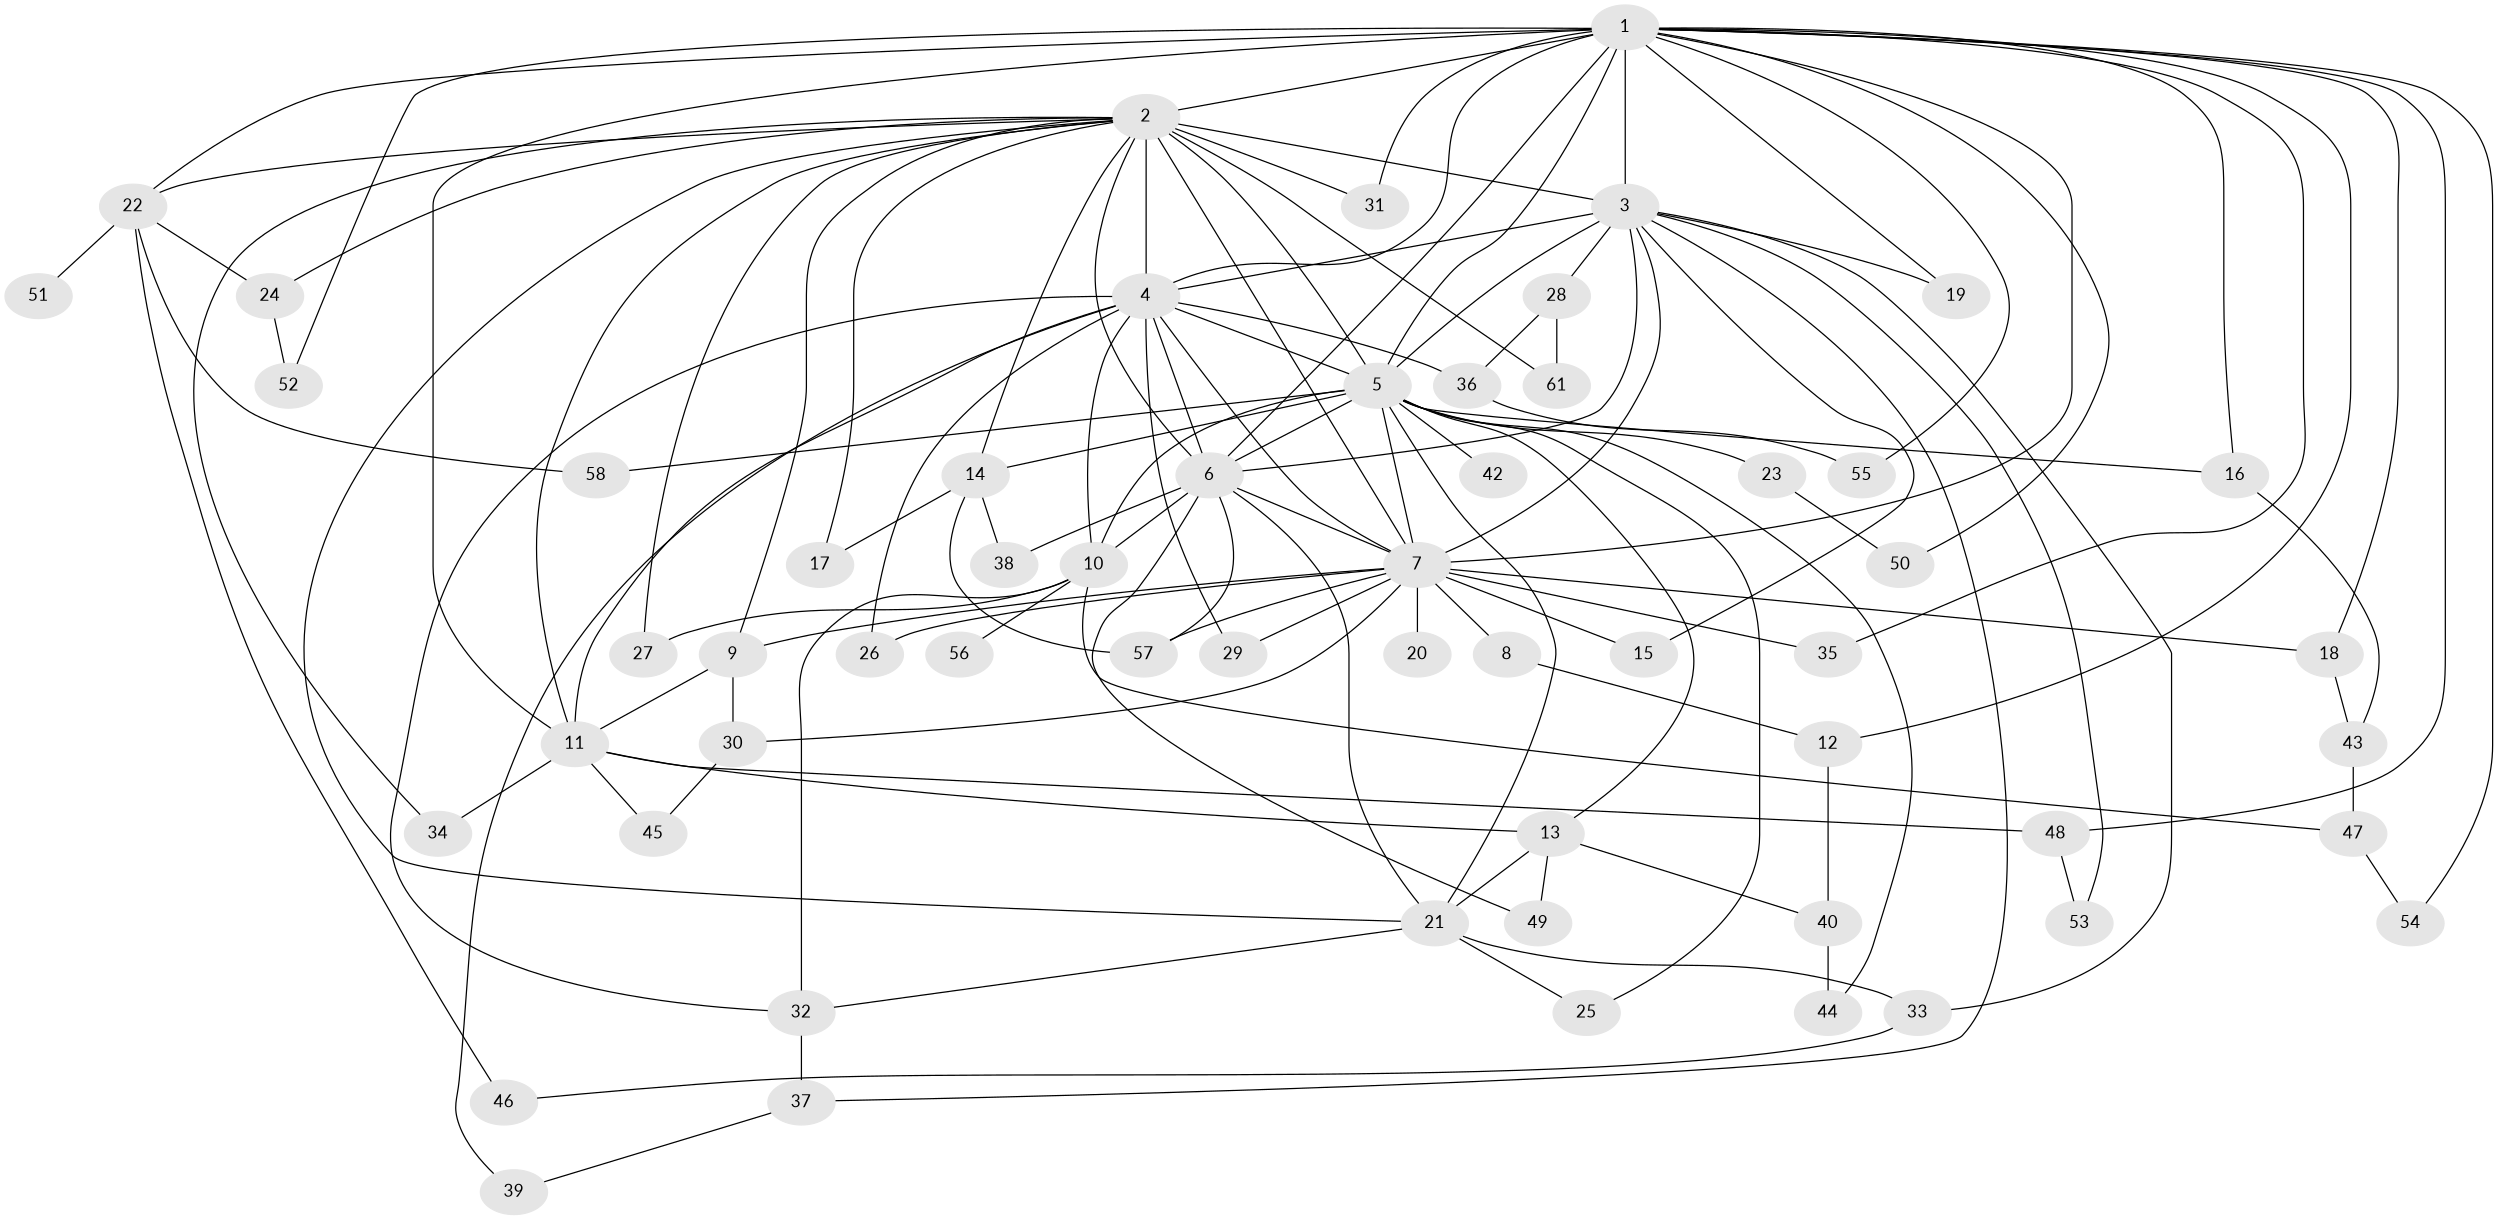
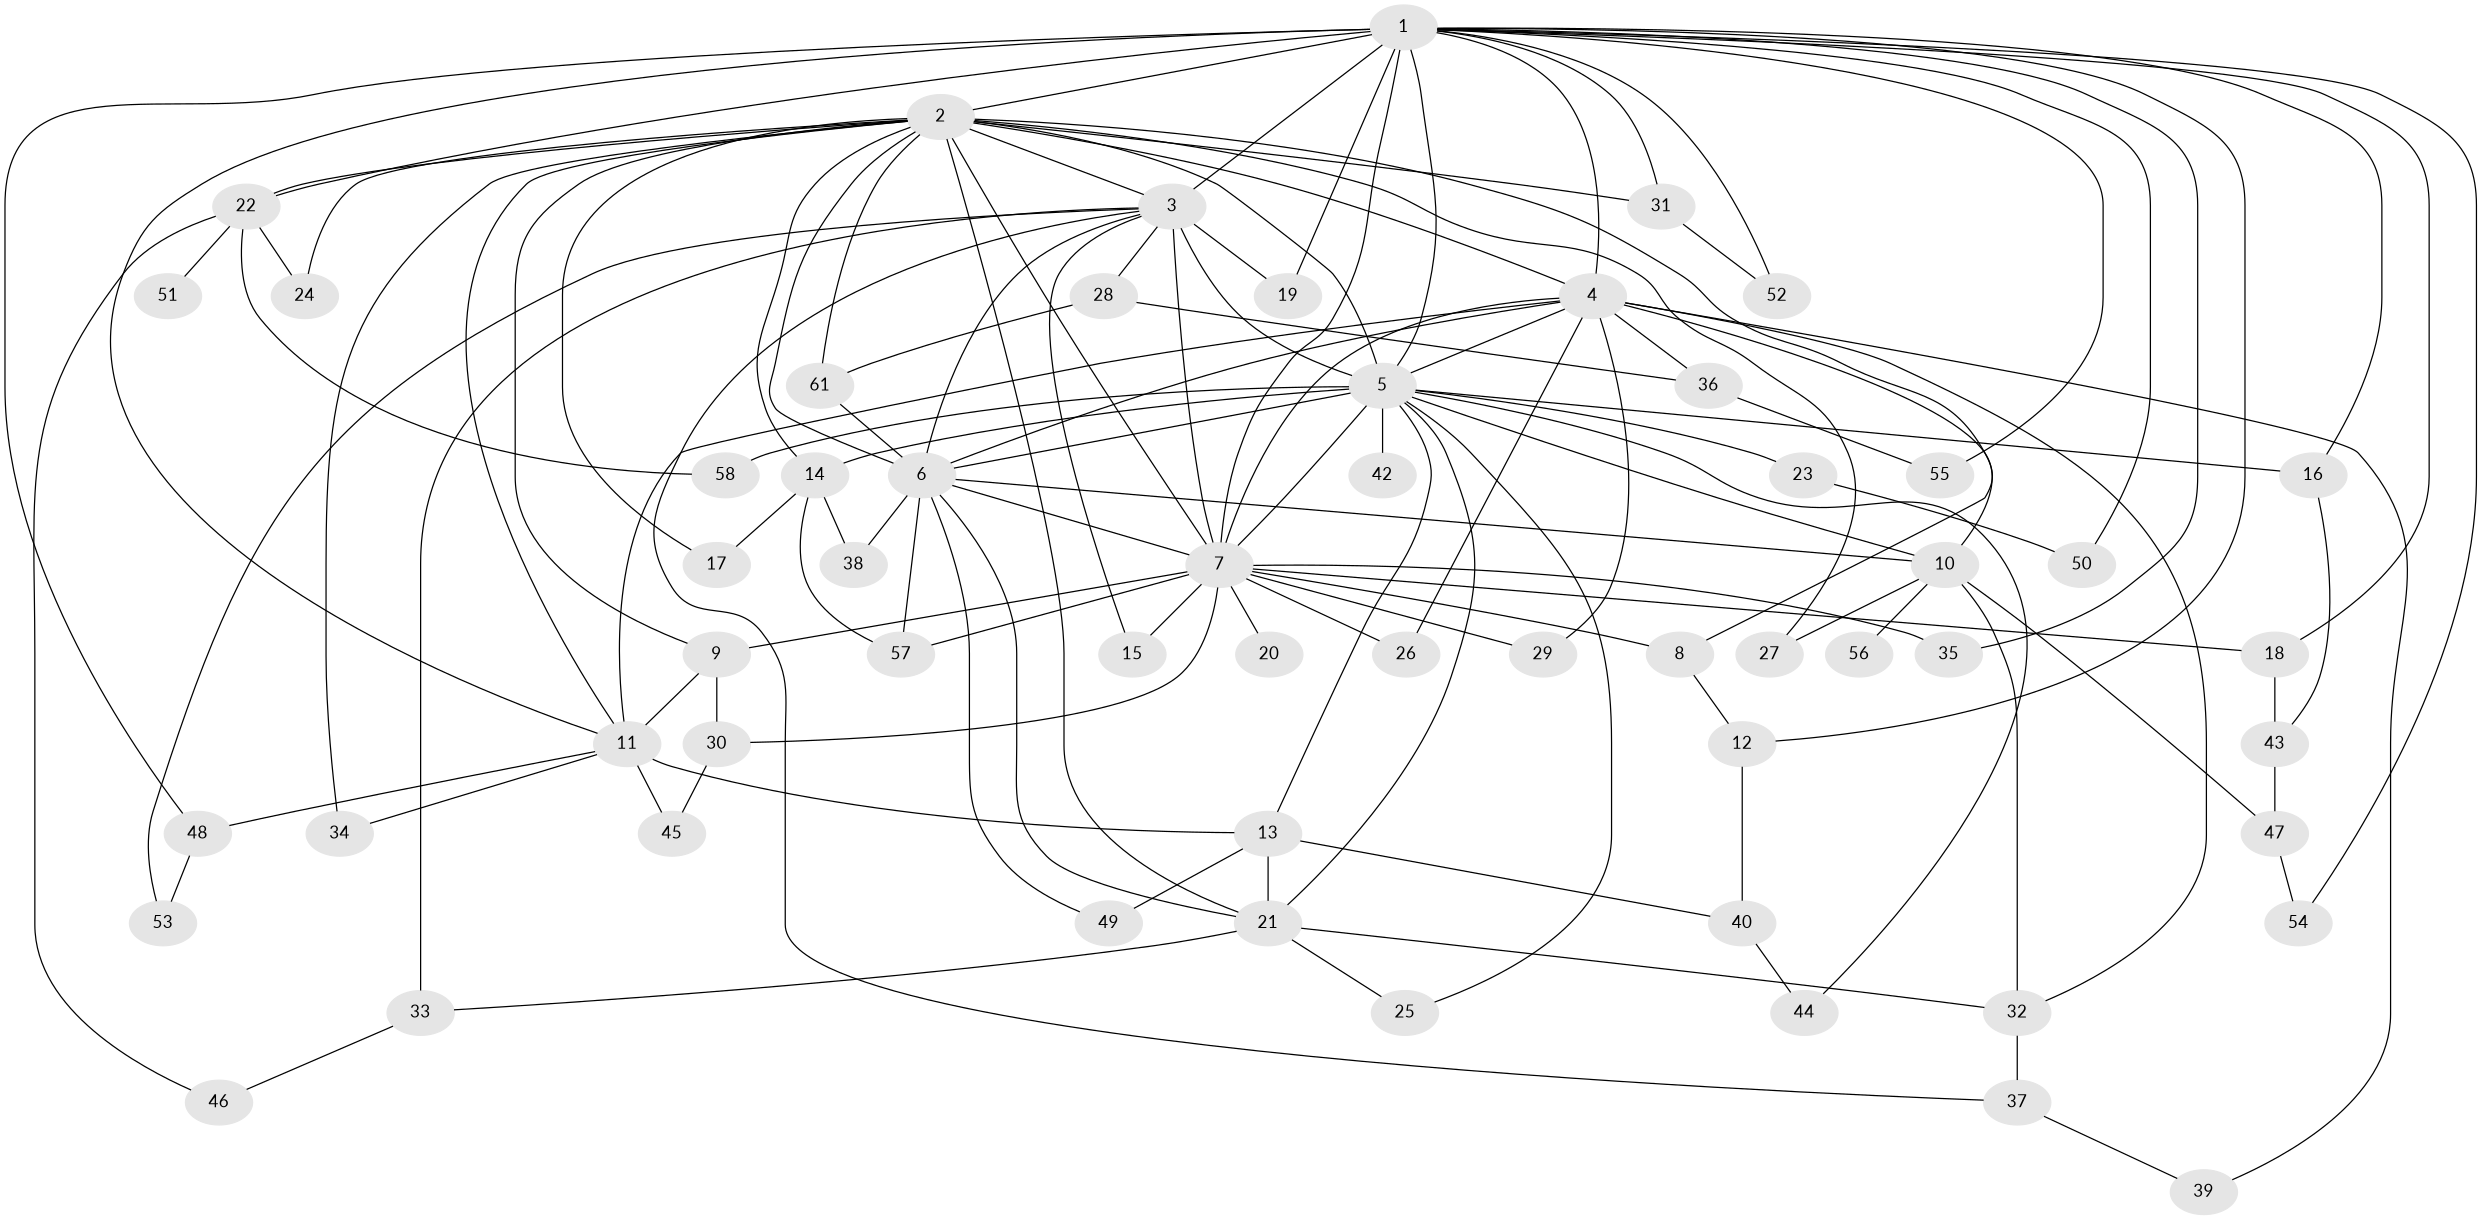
edge "3" -- "4": removed
edge "1" -- "6": now "61" -- "6"
edge "2" -- "8": added
edge "24" -- "52": now "31" -- "52"
